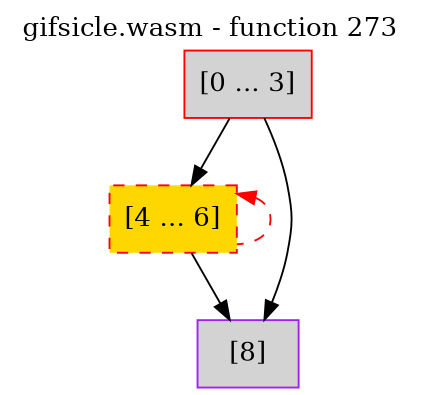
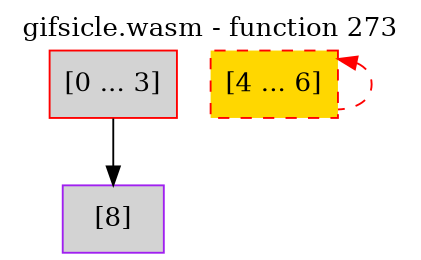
edge "[0 ... 3]" -> "[4 ... 6]": removed
edge "[4 ... 6]" -> "[8]": removed
